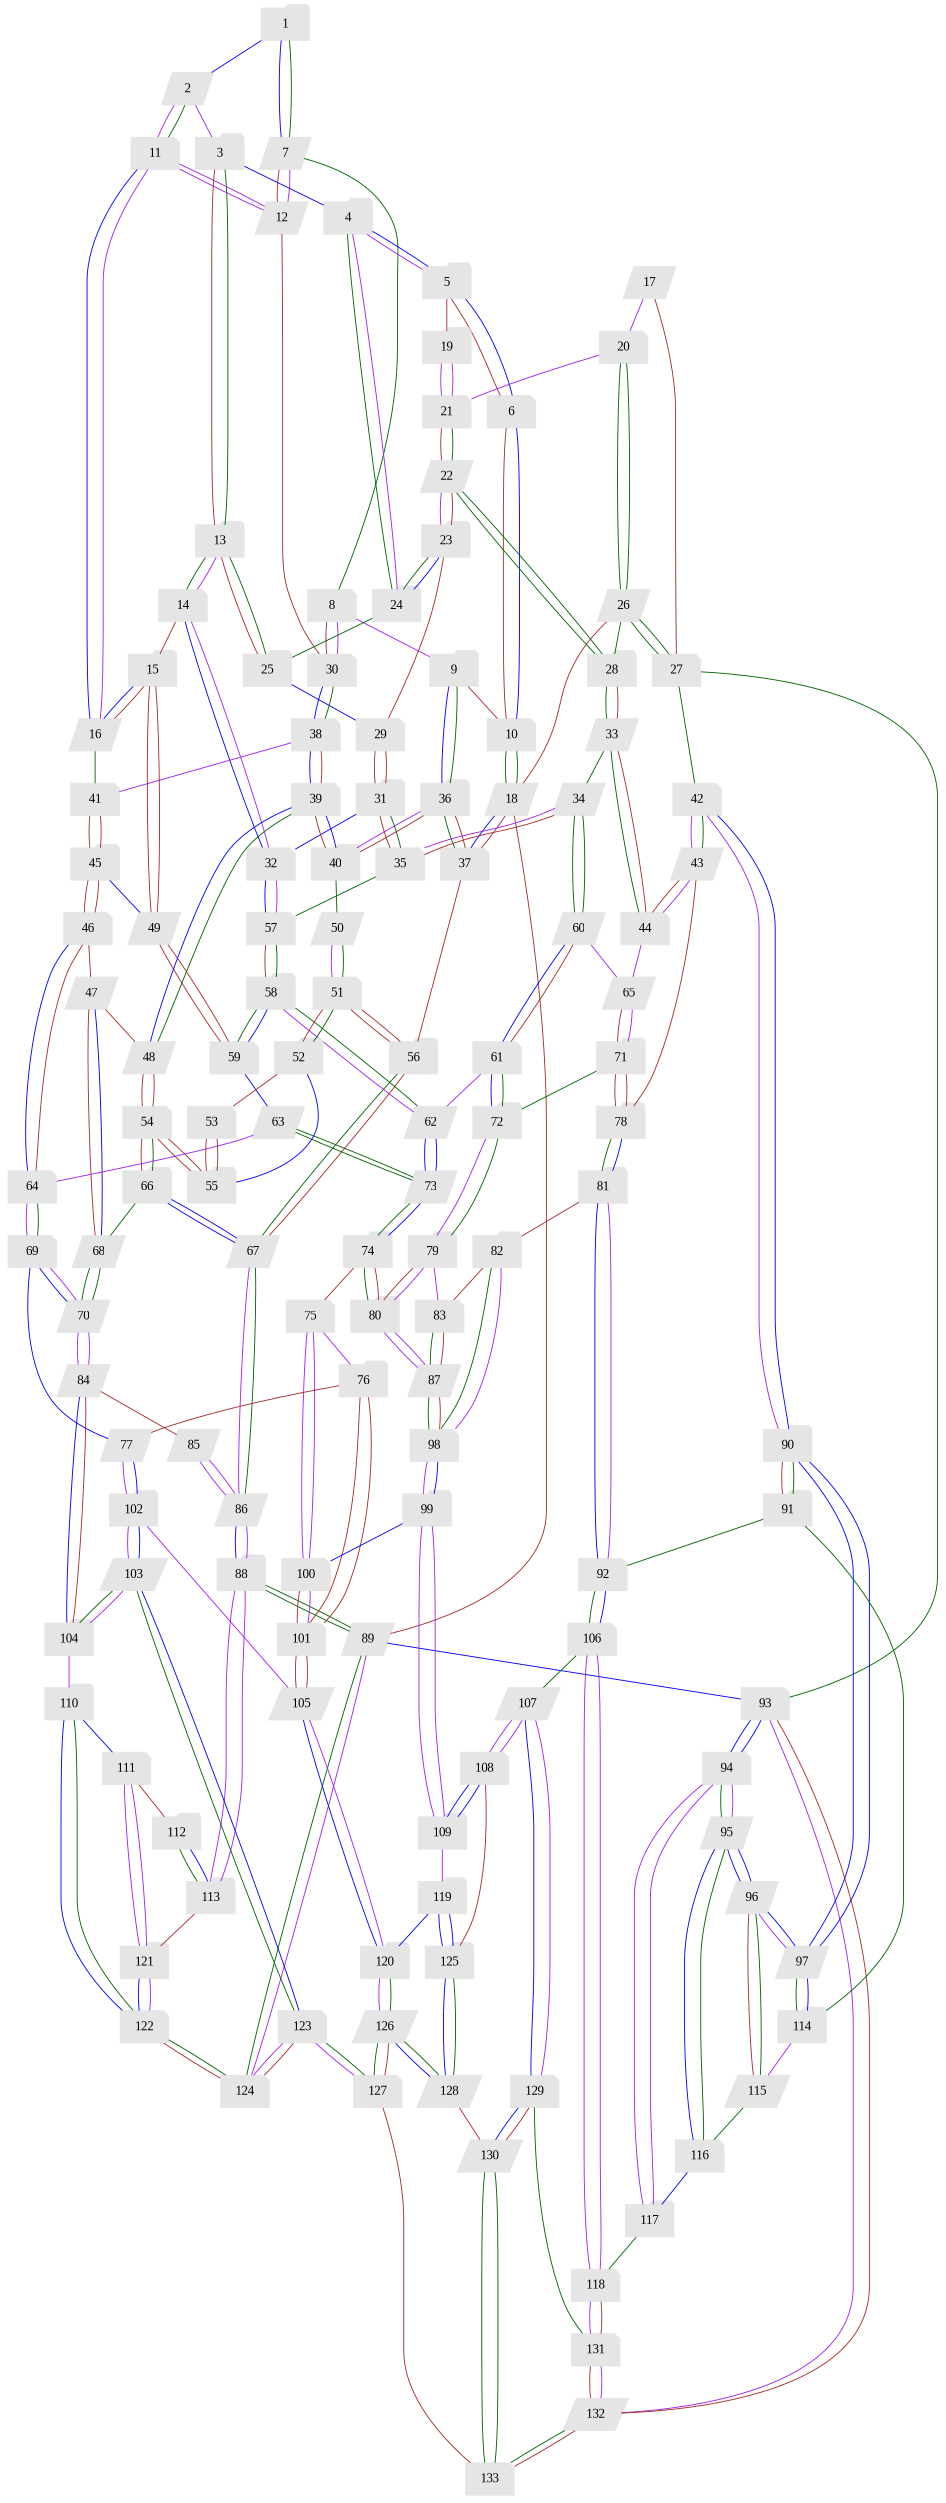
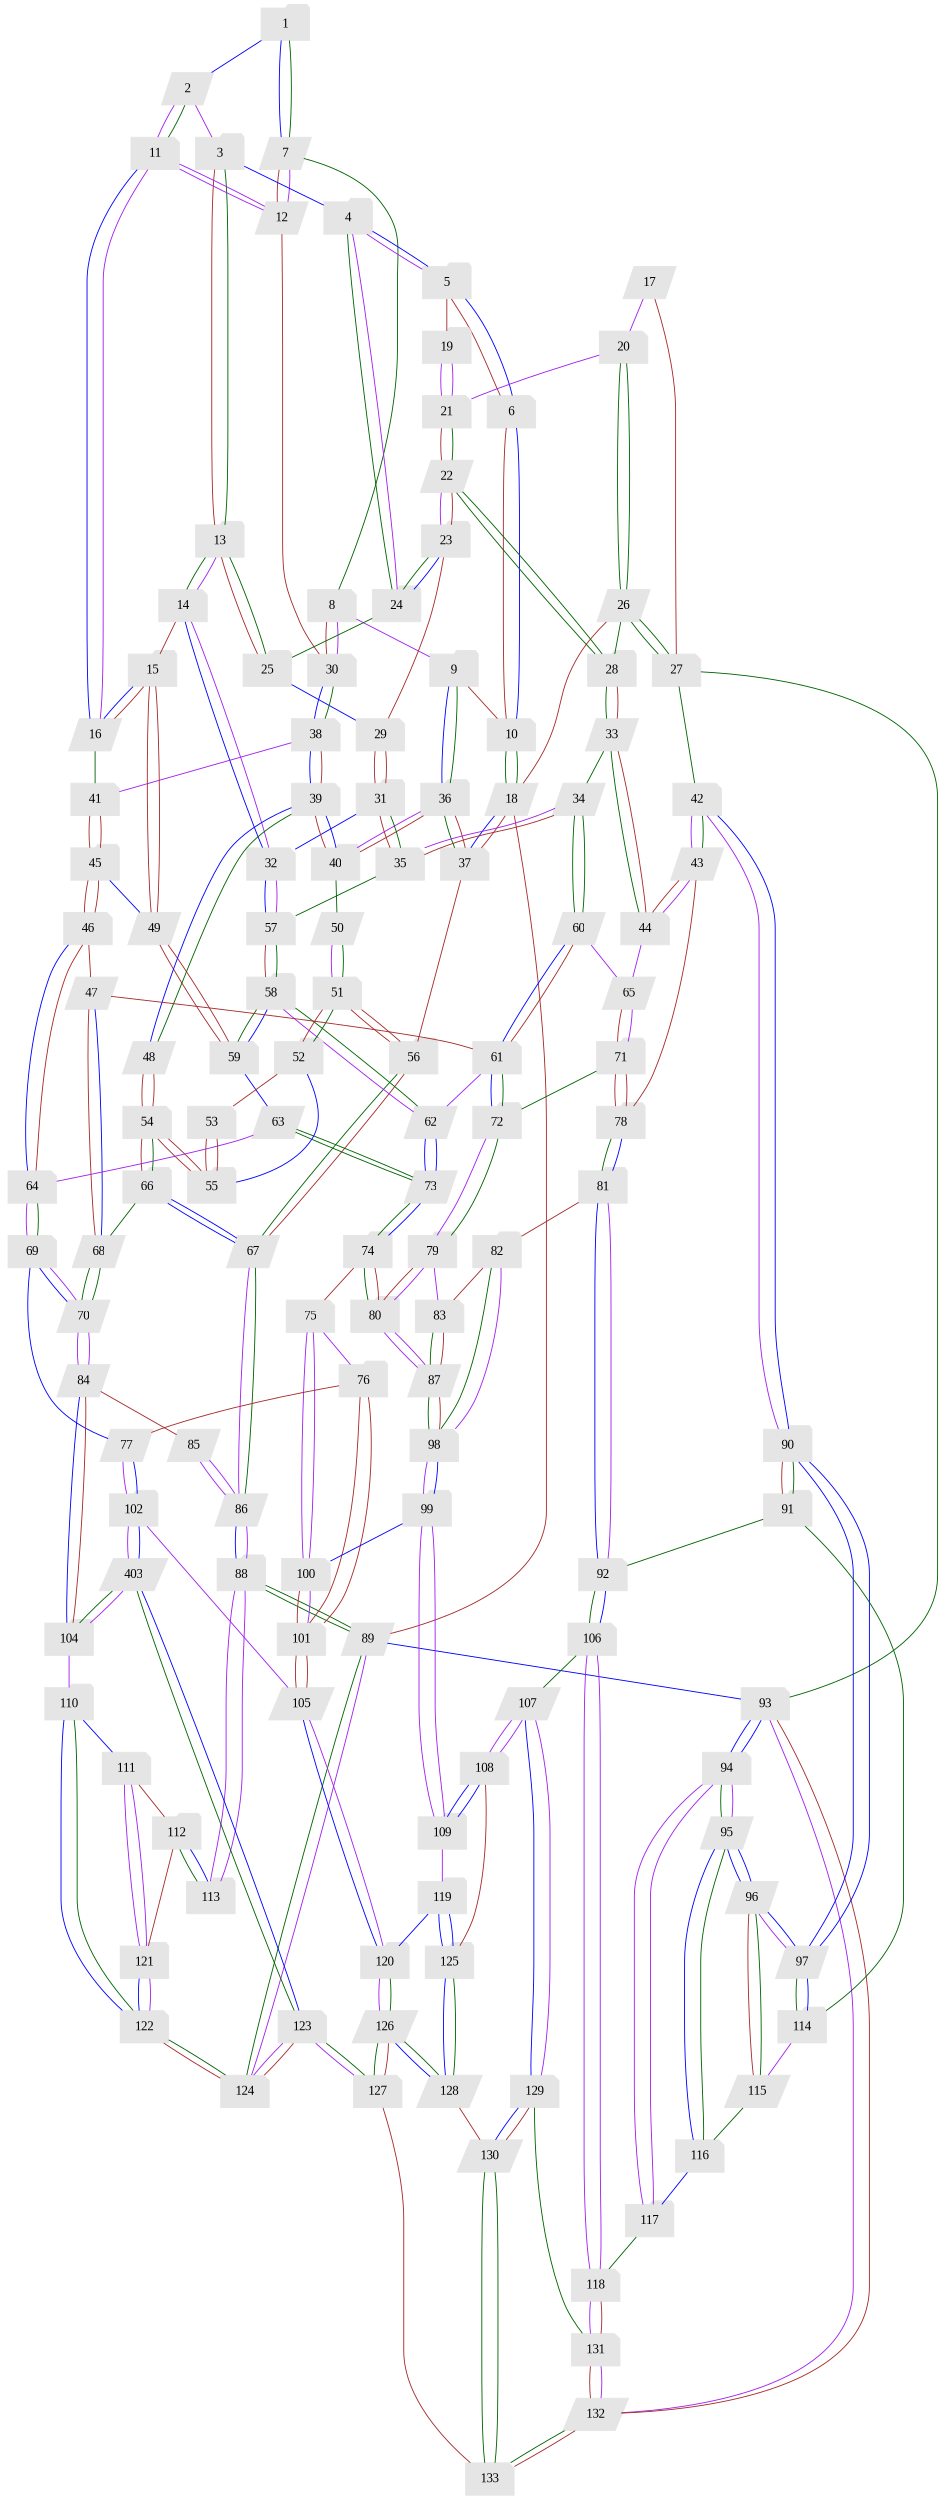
edge "47" -- "48": now "47" -- "61"
node "103": label "103" -> "403"
edge "113" -- "121": now "112" -- "121"
